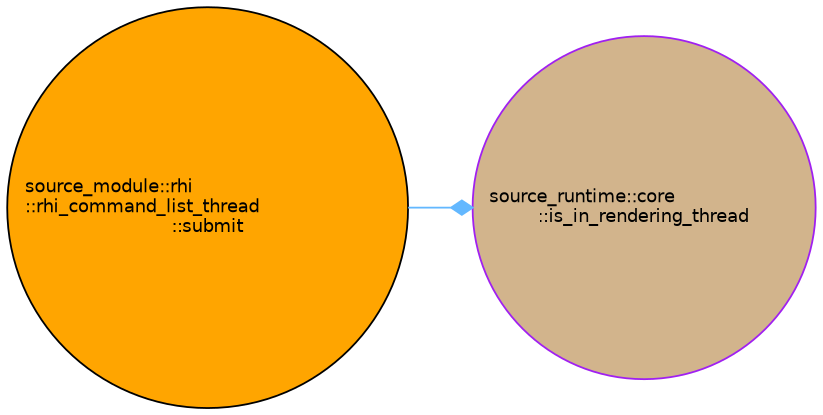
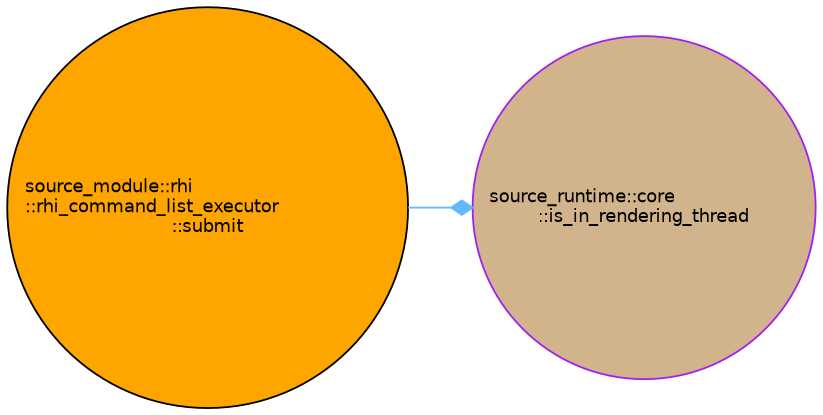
node "source_module::rhi ::rhi_command_list_thread ::submit": label "source_module::rhi ::rhi_command_list_thread ::submit" -> "source_module::rhi ::rhi_command_list_executor ::submit"
